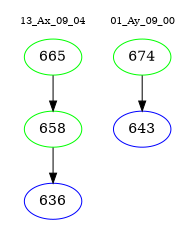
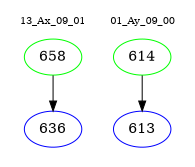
cluster "13_Ax_09_04": label "13_Ax_09_04" -> "13_Ax_09_01"
node "665": removed
node "674": label "674" -> "614"
node "643": label "643" -> "613"
